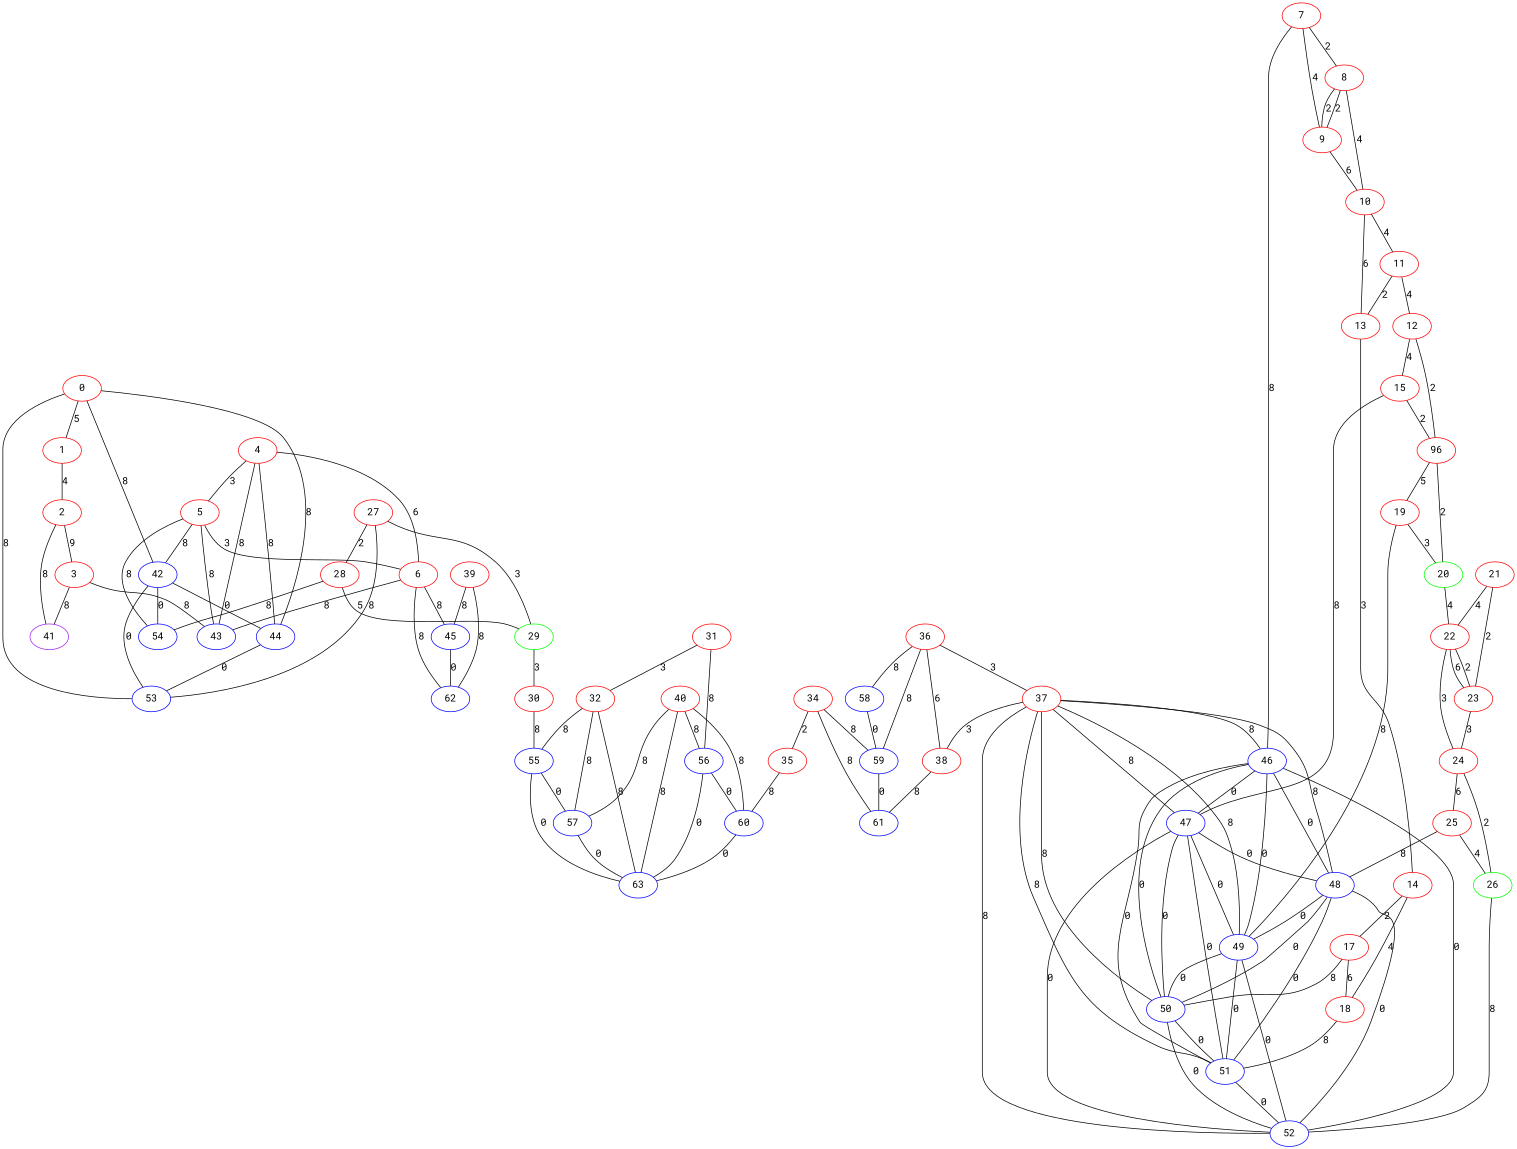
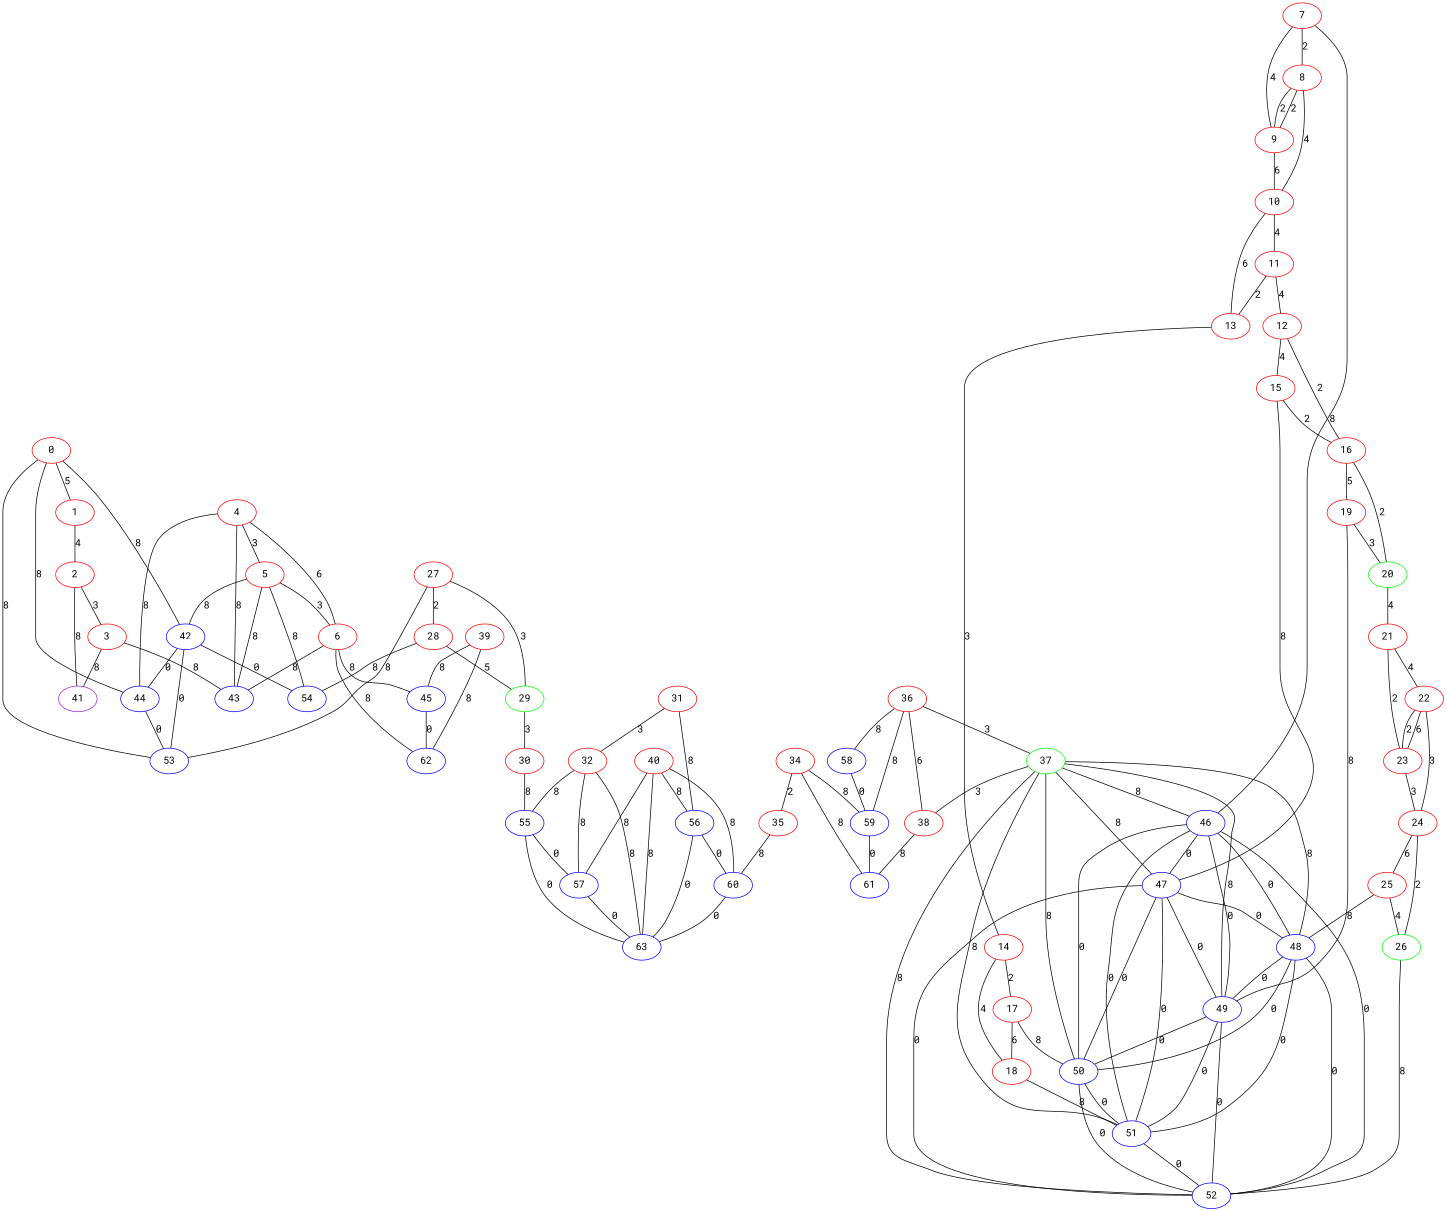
node "96": label "96" -> "16"
edge "2" -- "3": label "9" -> "3"
edge "20" -- "22": now "20" -- "21"
node "37": color red -> green
